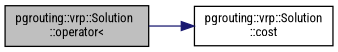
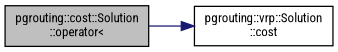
node "pgrouting::vrp::Solution ::operator<": label "pgrouting::vrp::Solution ::operator<" -> "pgrouting::cost::Solution ::operator<"
